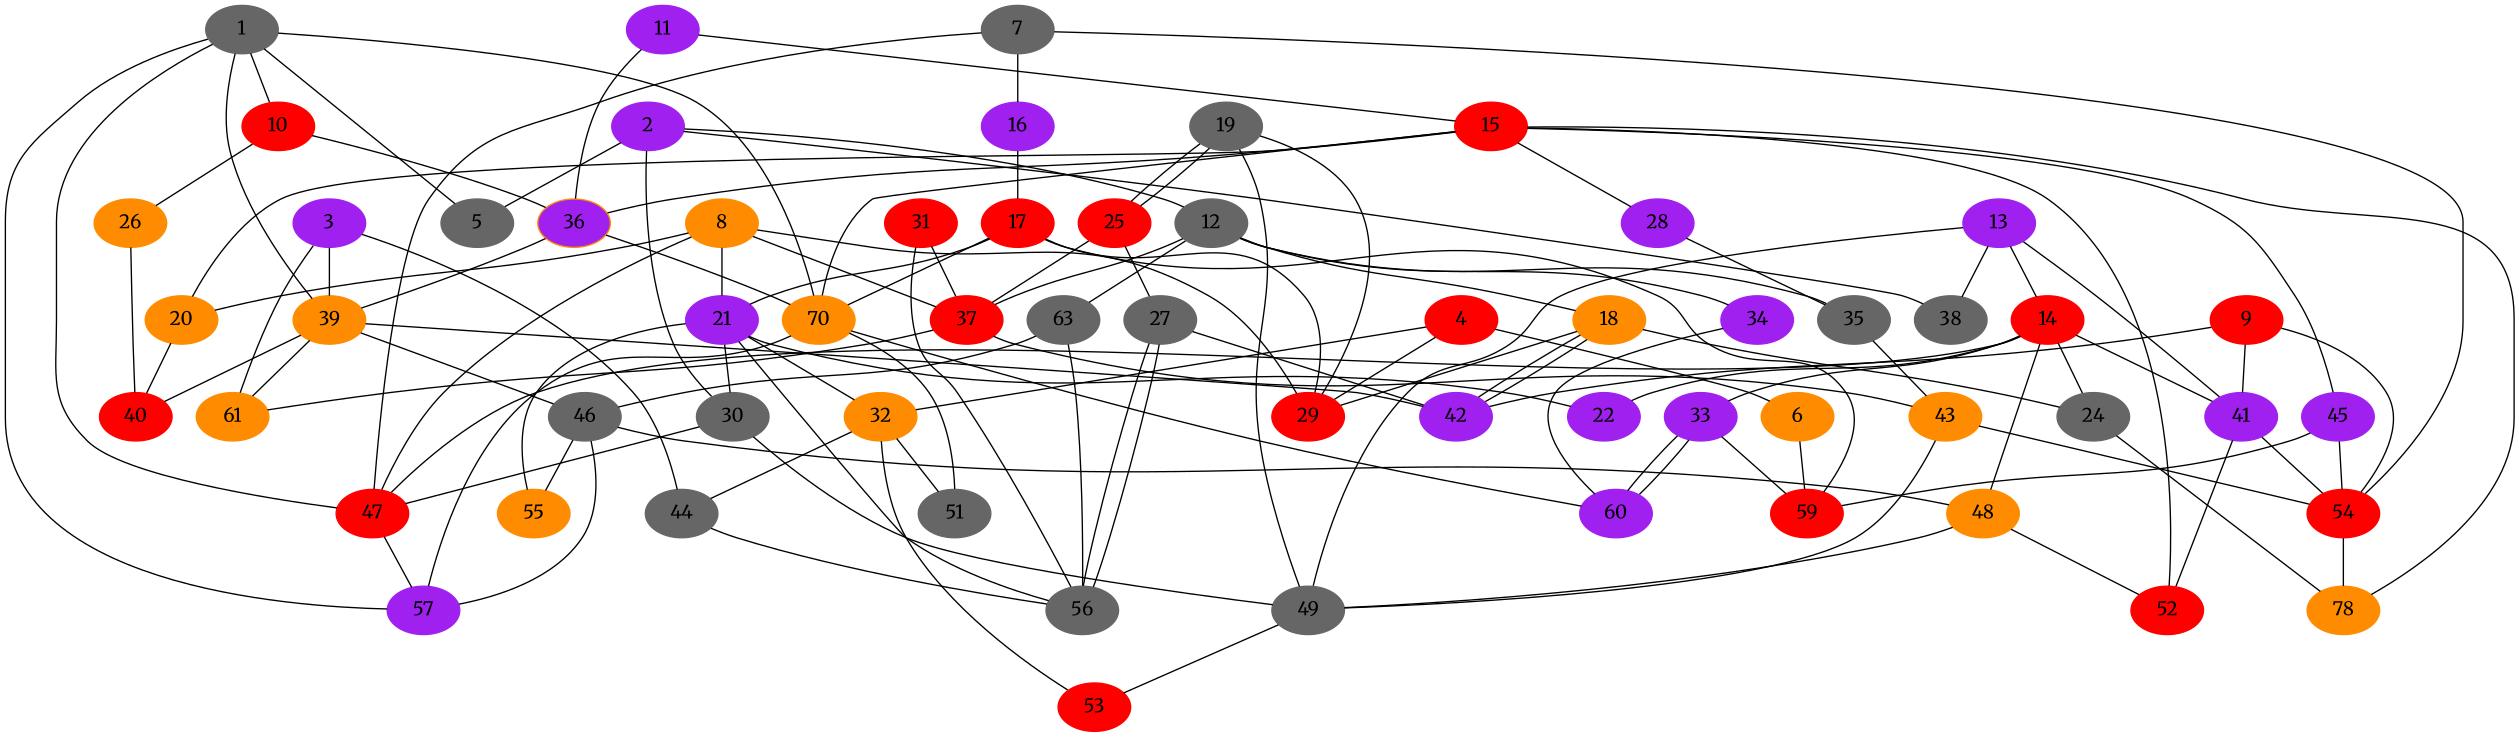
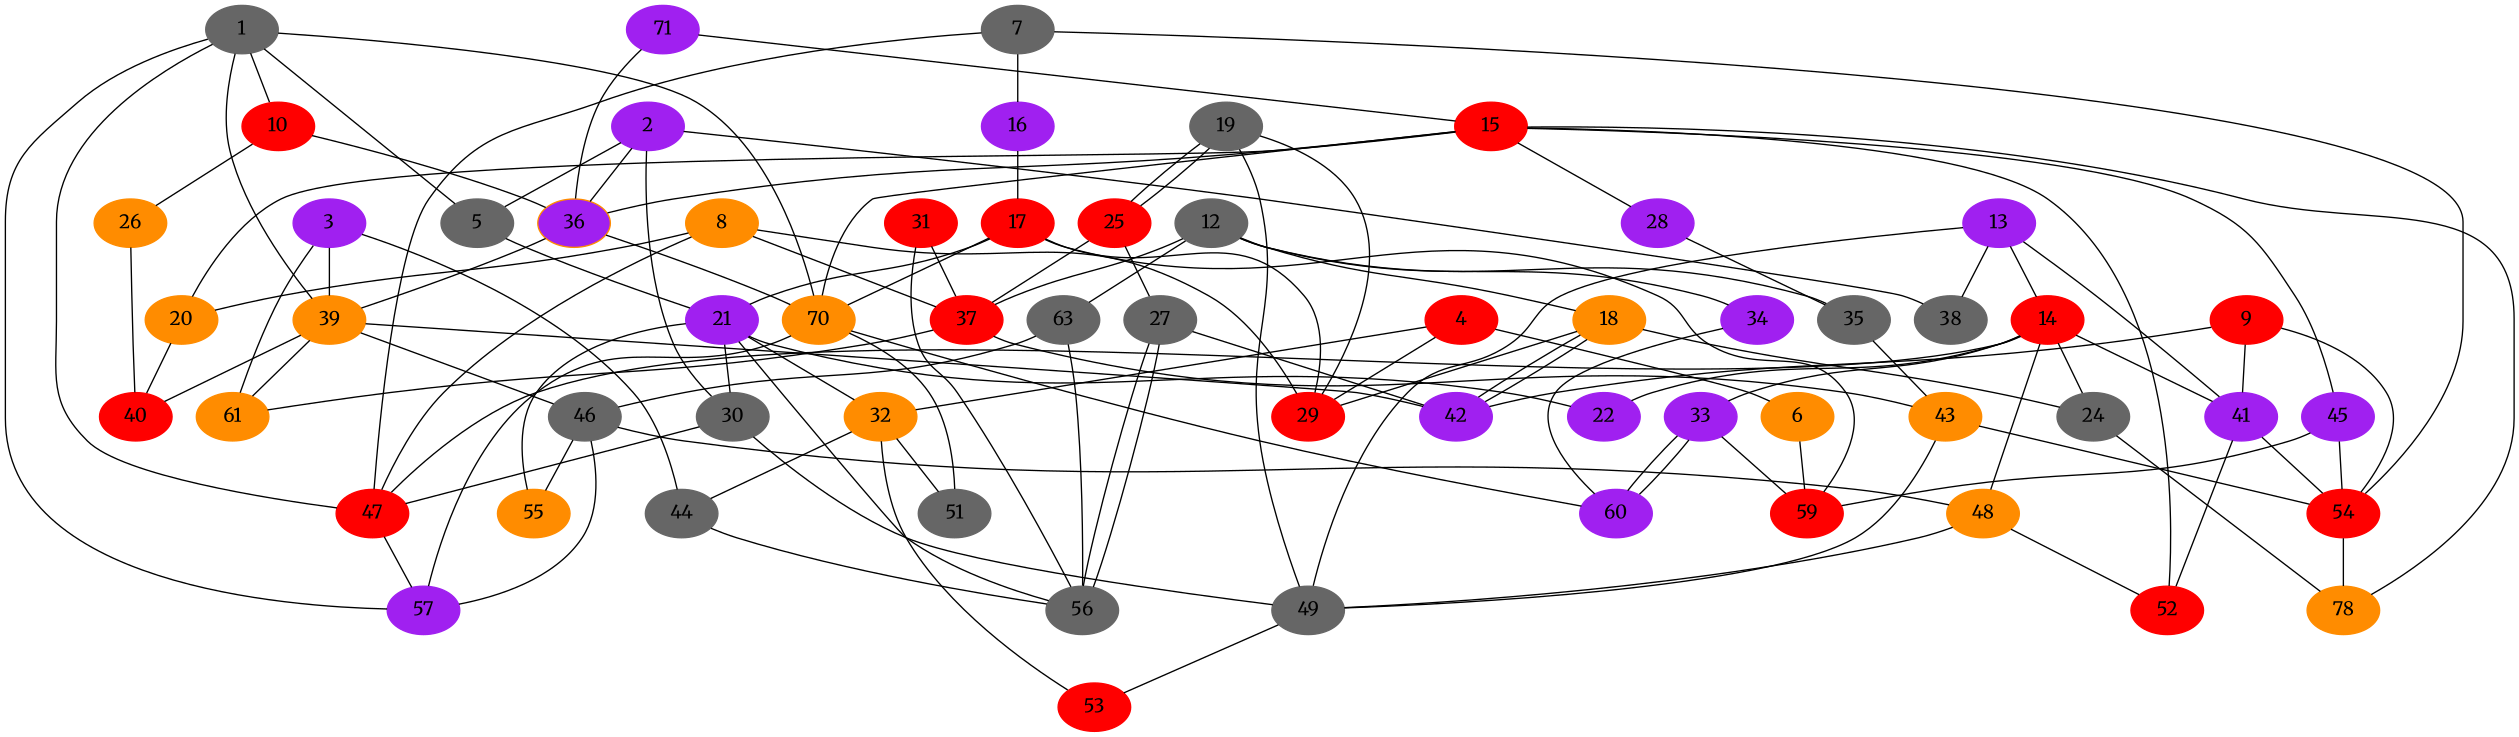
node "11": label "11" -> "71"
edge "2" -- "12": now "2" -- "36"
edge "8" -- "21": now "5" -- "21"
